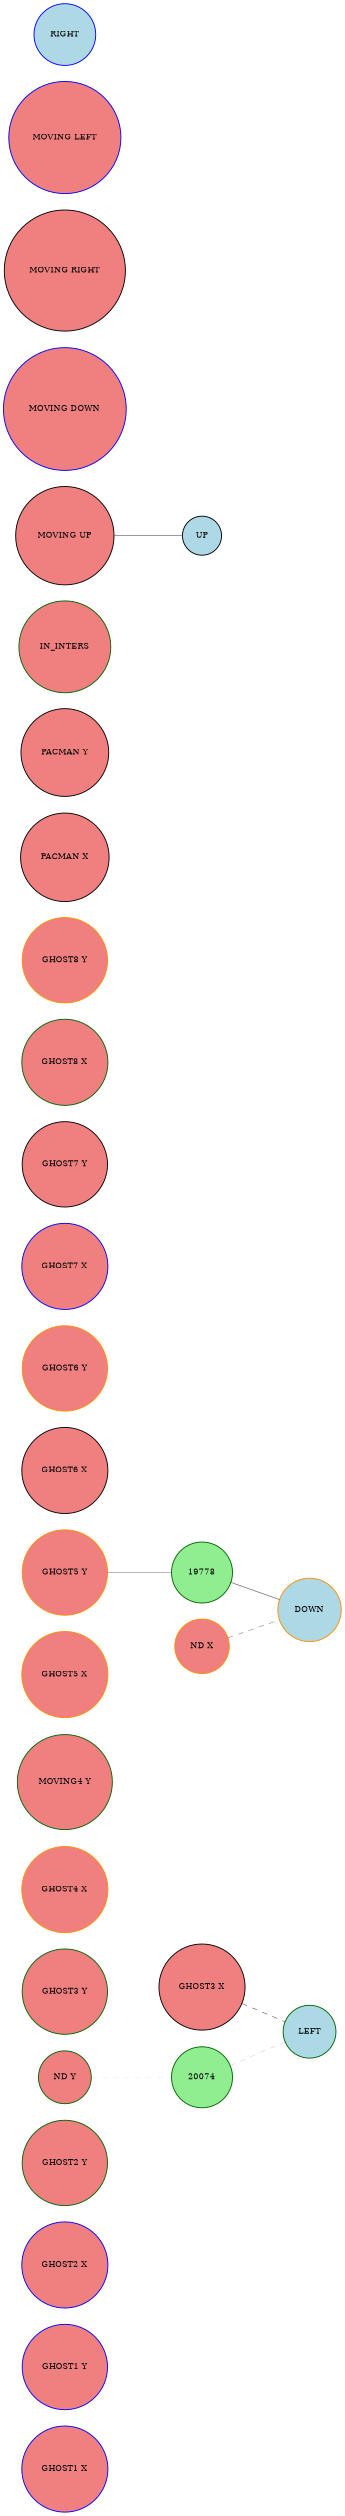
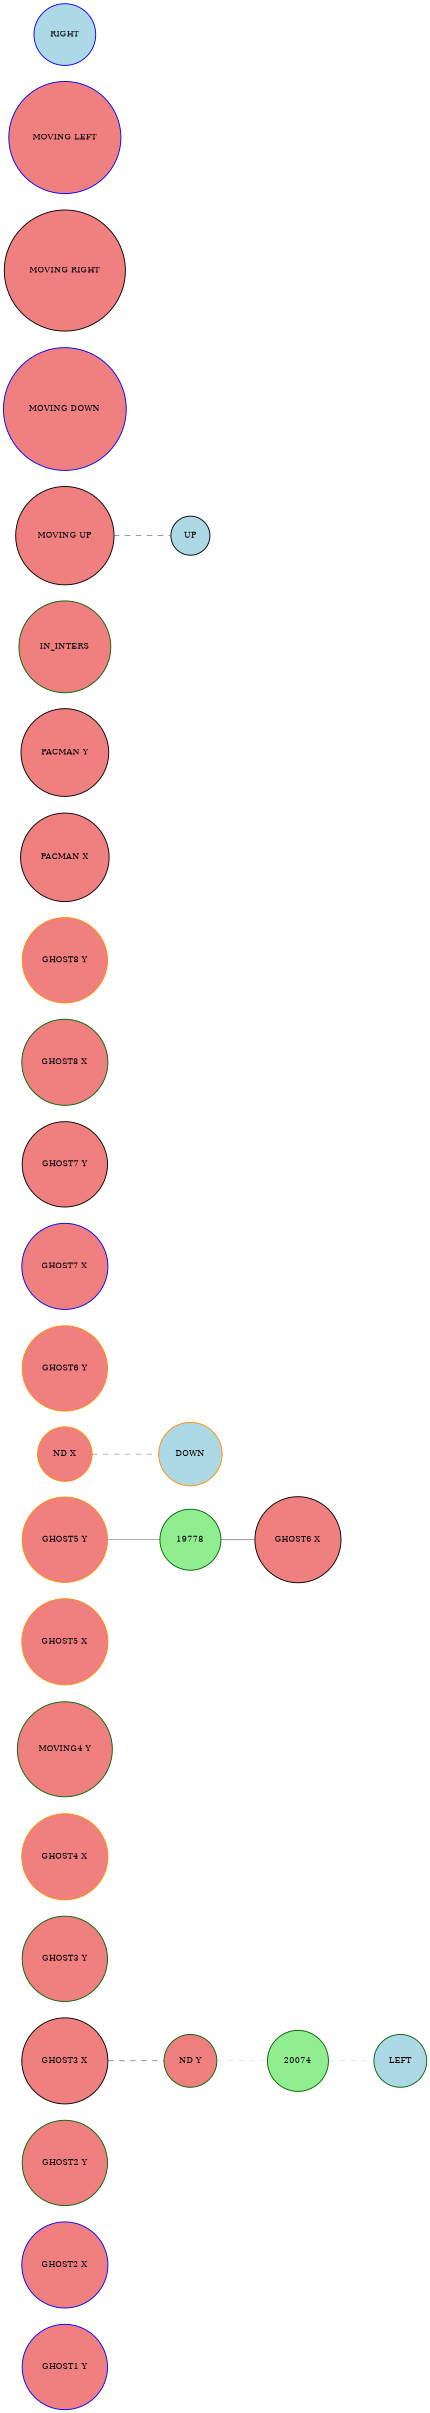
edge "MOVING UP" -- "UP": style solid -> dashed
edge "19778" -- "DOWN": now "19778" -- "GHOST6 X"
edge "GHOST3 X" -- "LEFT": now "GHOST3 X" -- "ND Y"
node "GHOST1 X": removed
